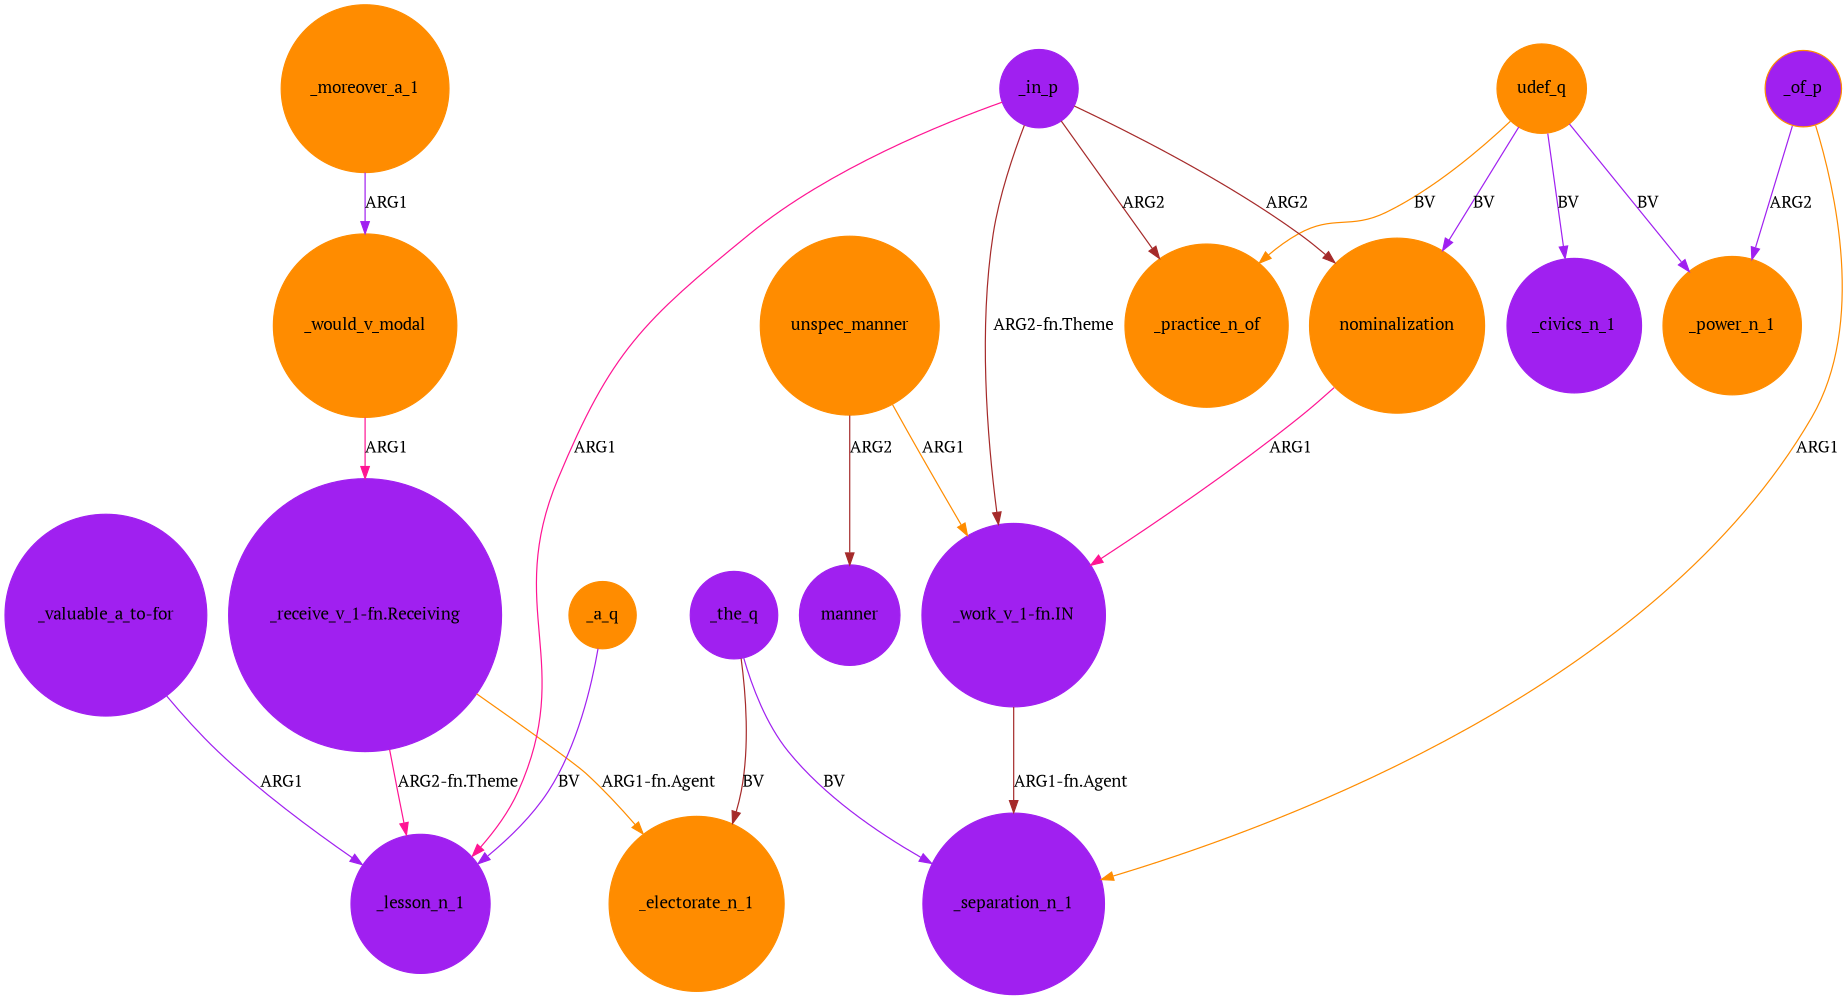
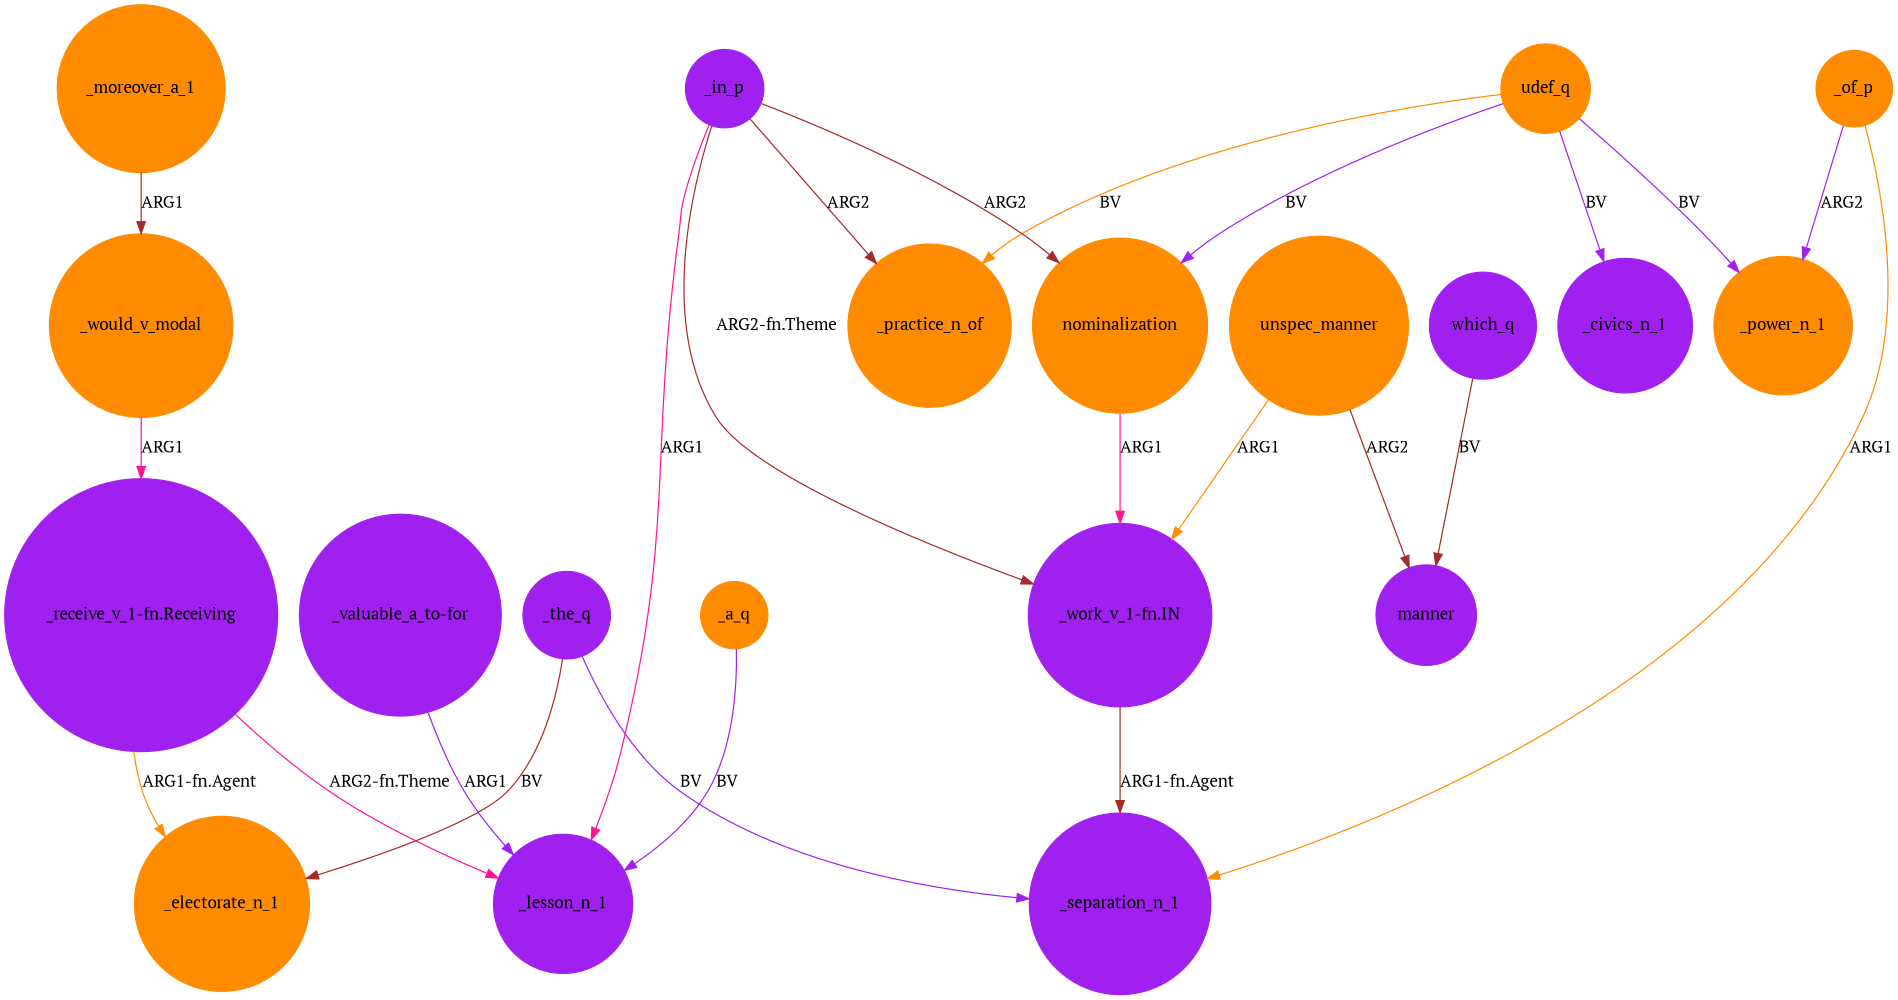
node "_of_p": fillcolor purple -> darkorange
edge "_moreover_a_1" -> "_would_v_modal": color purple -> brown
node "which_q": added
